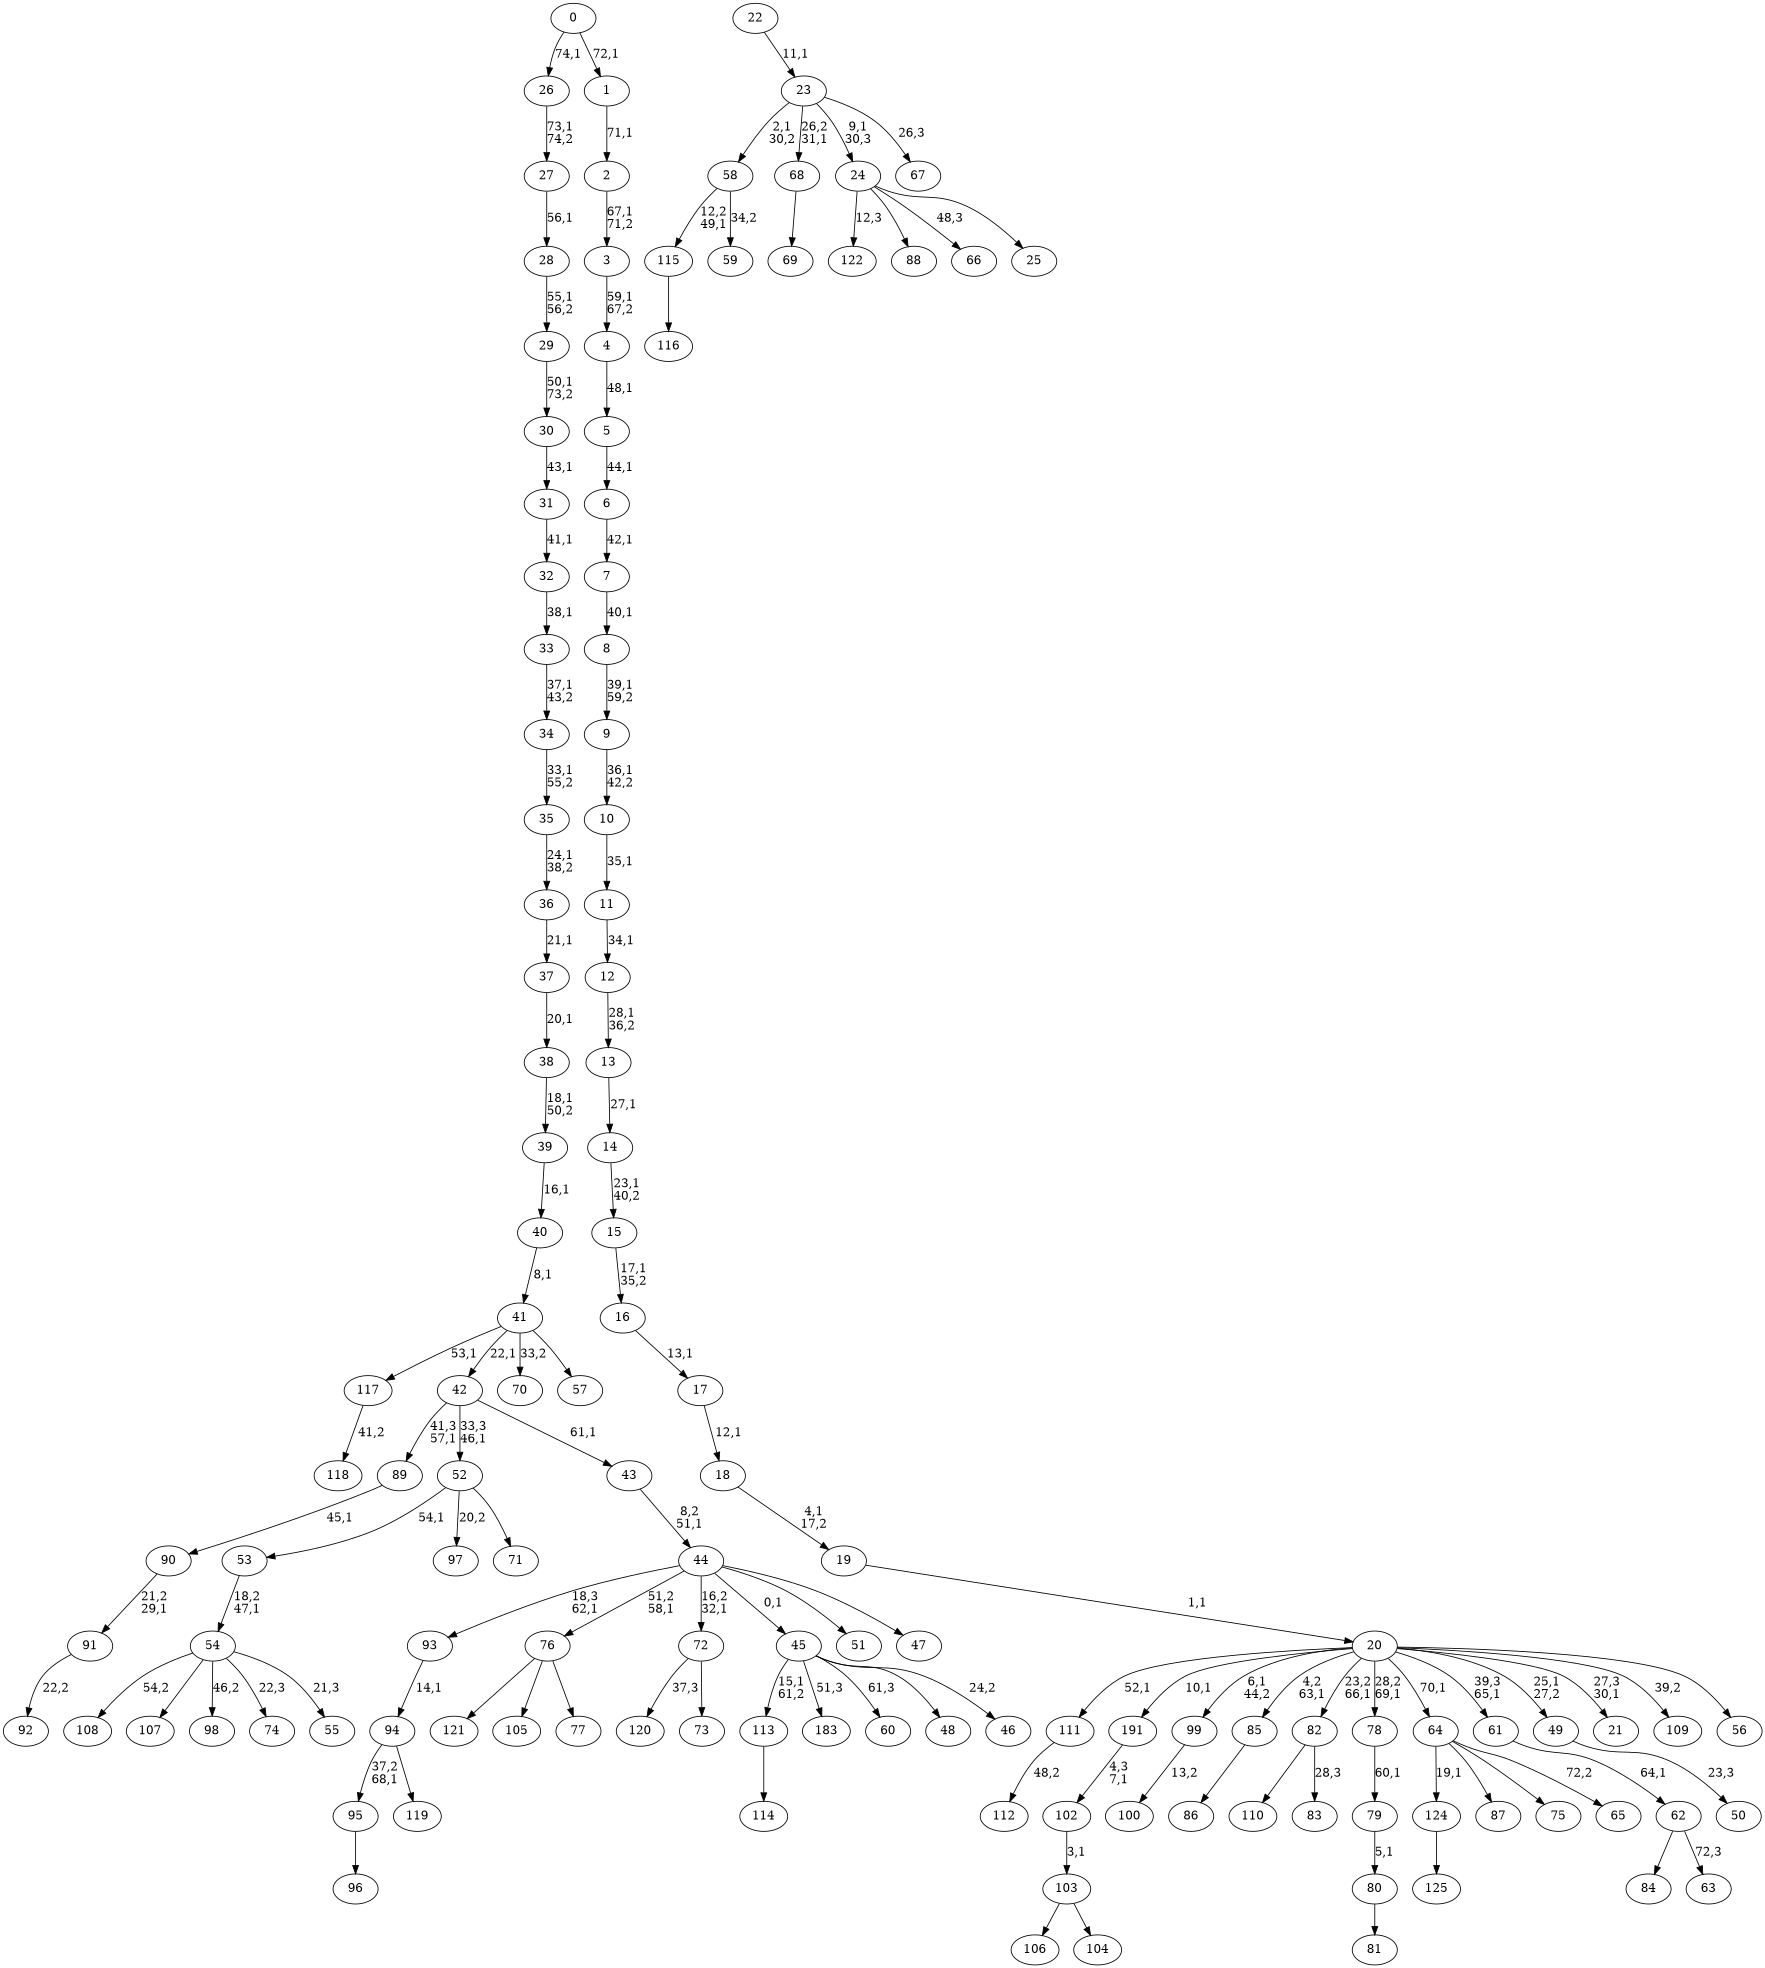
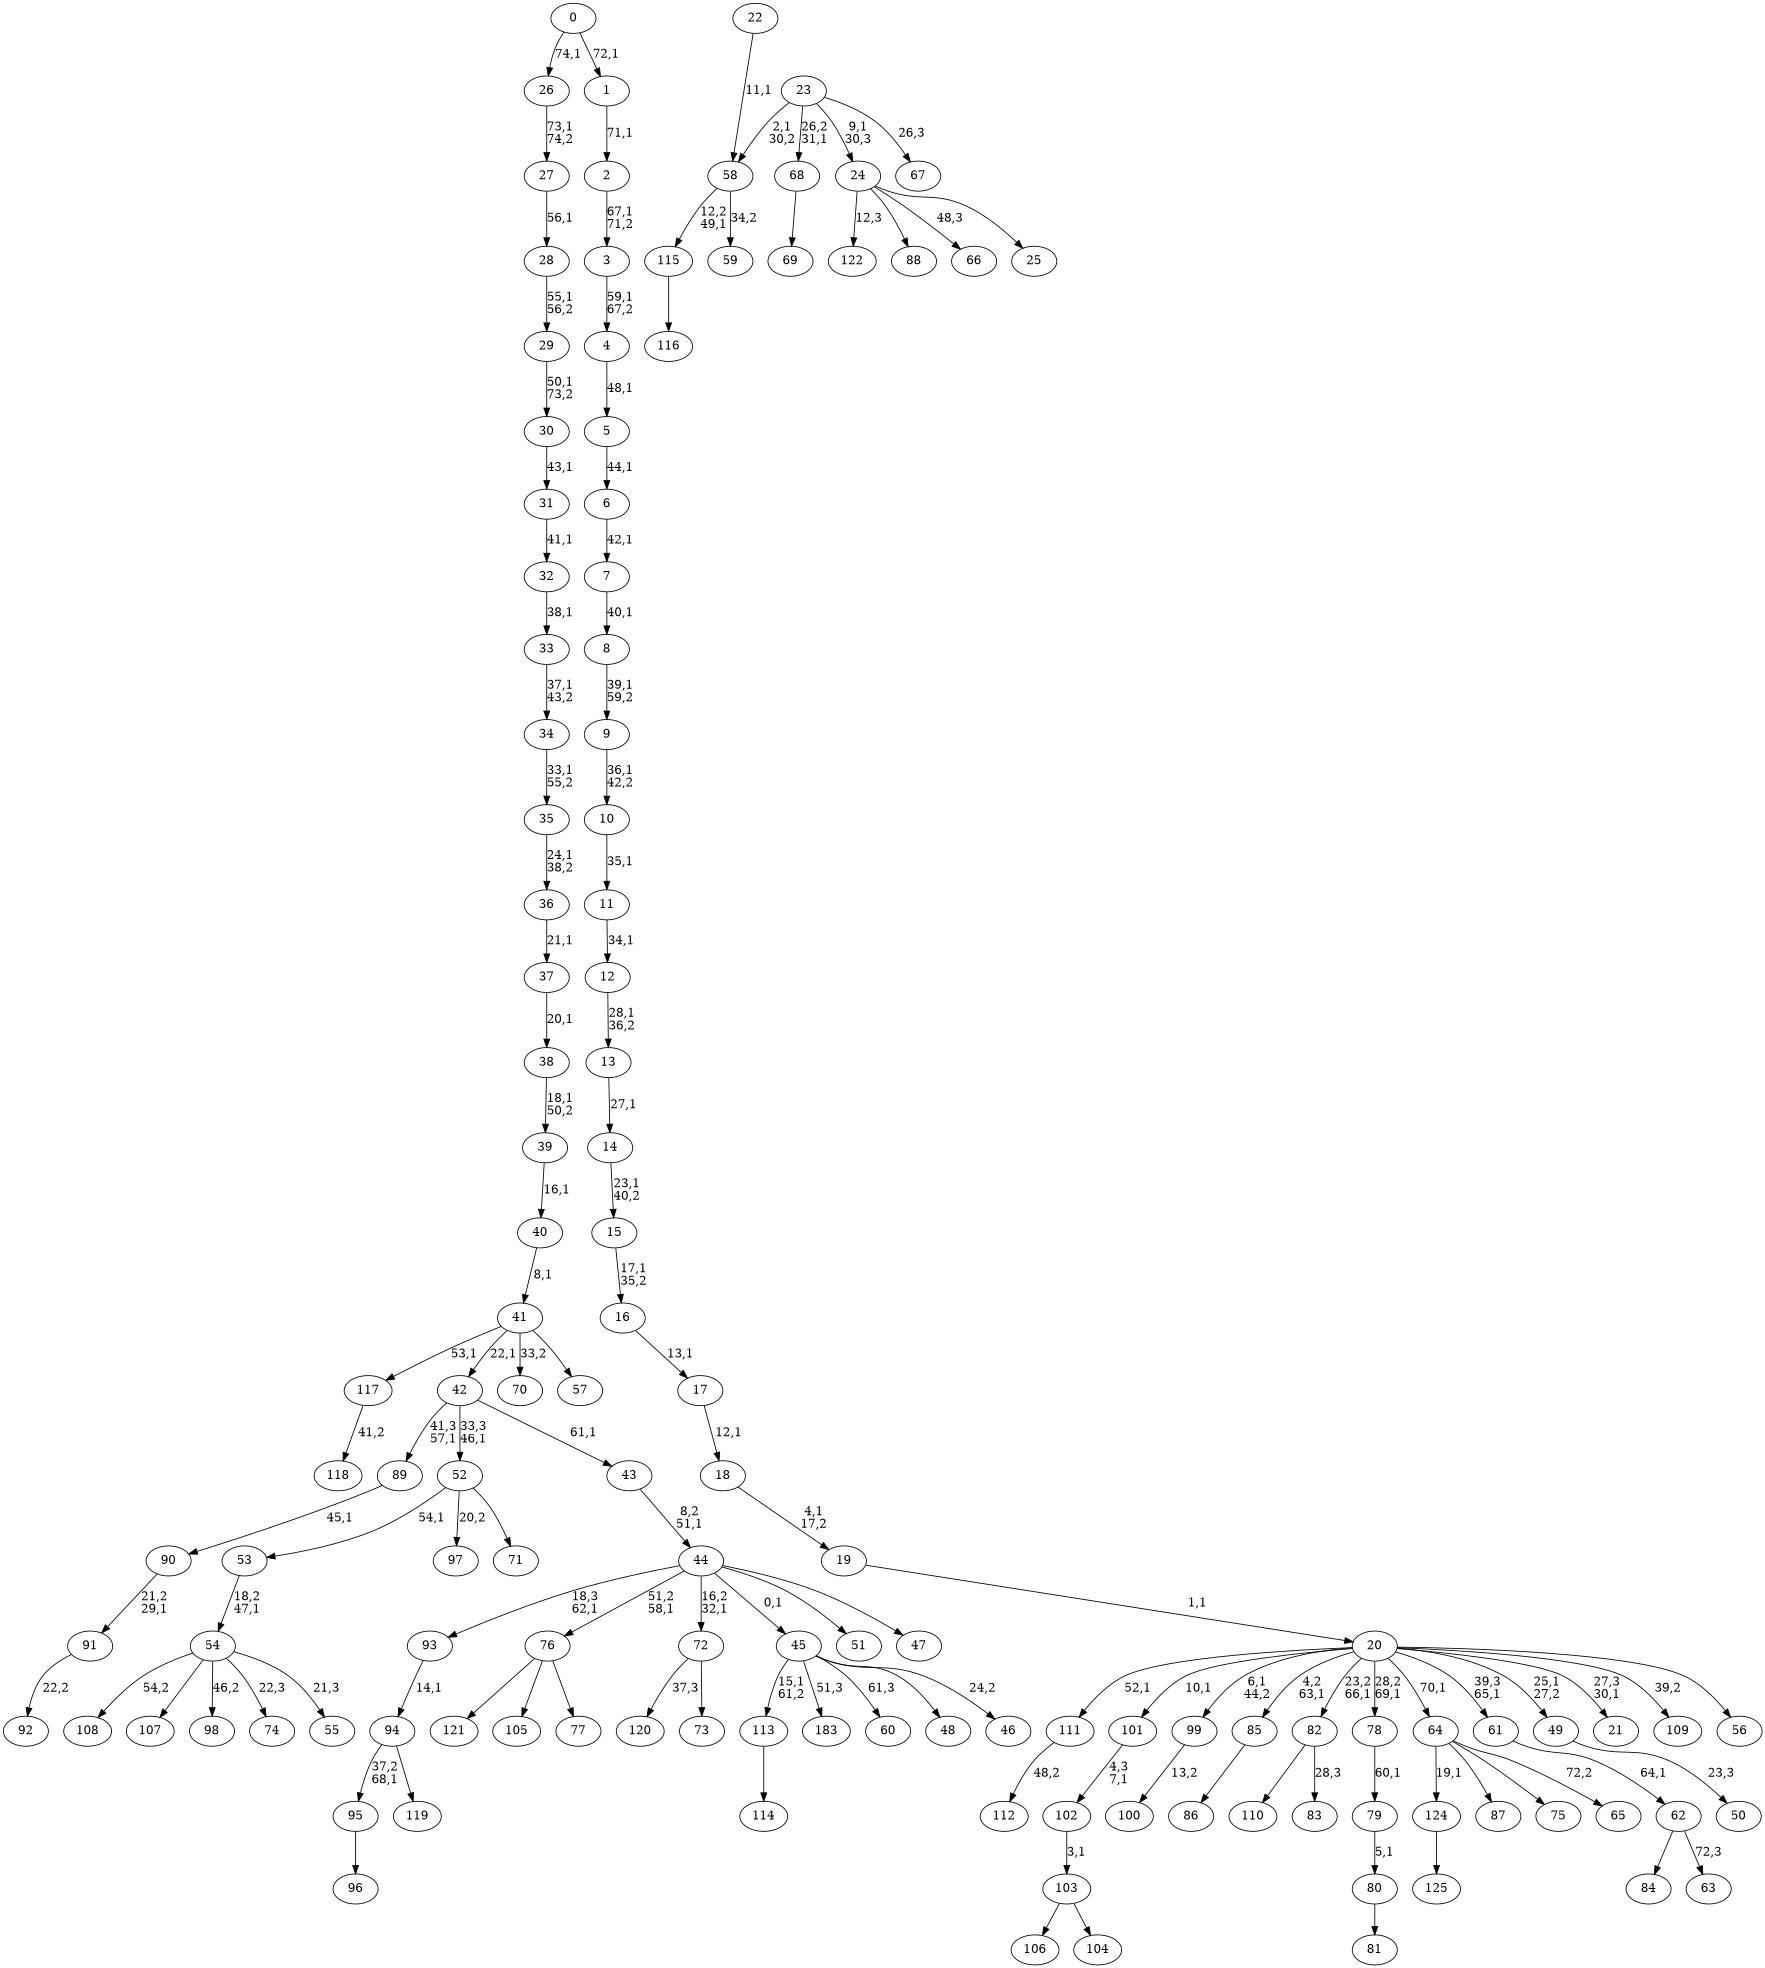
edge "22" -> "23": now "22" -> "58"
node "191": label "191" -> "101"
